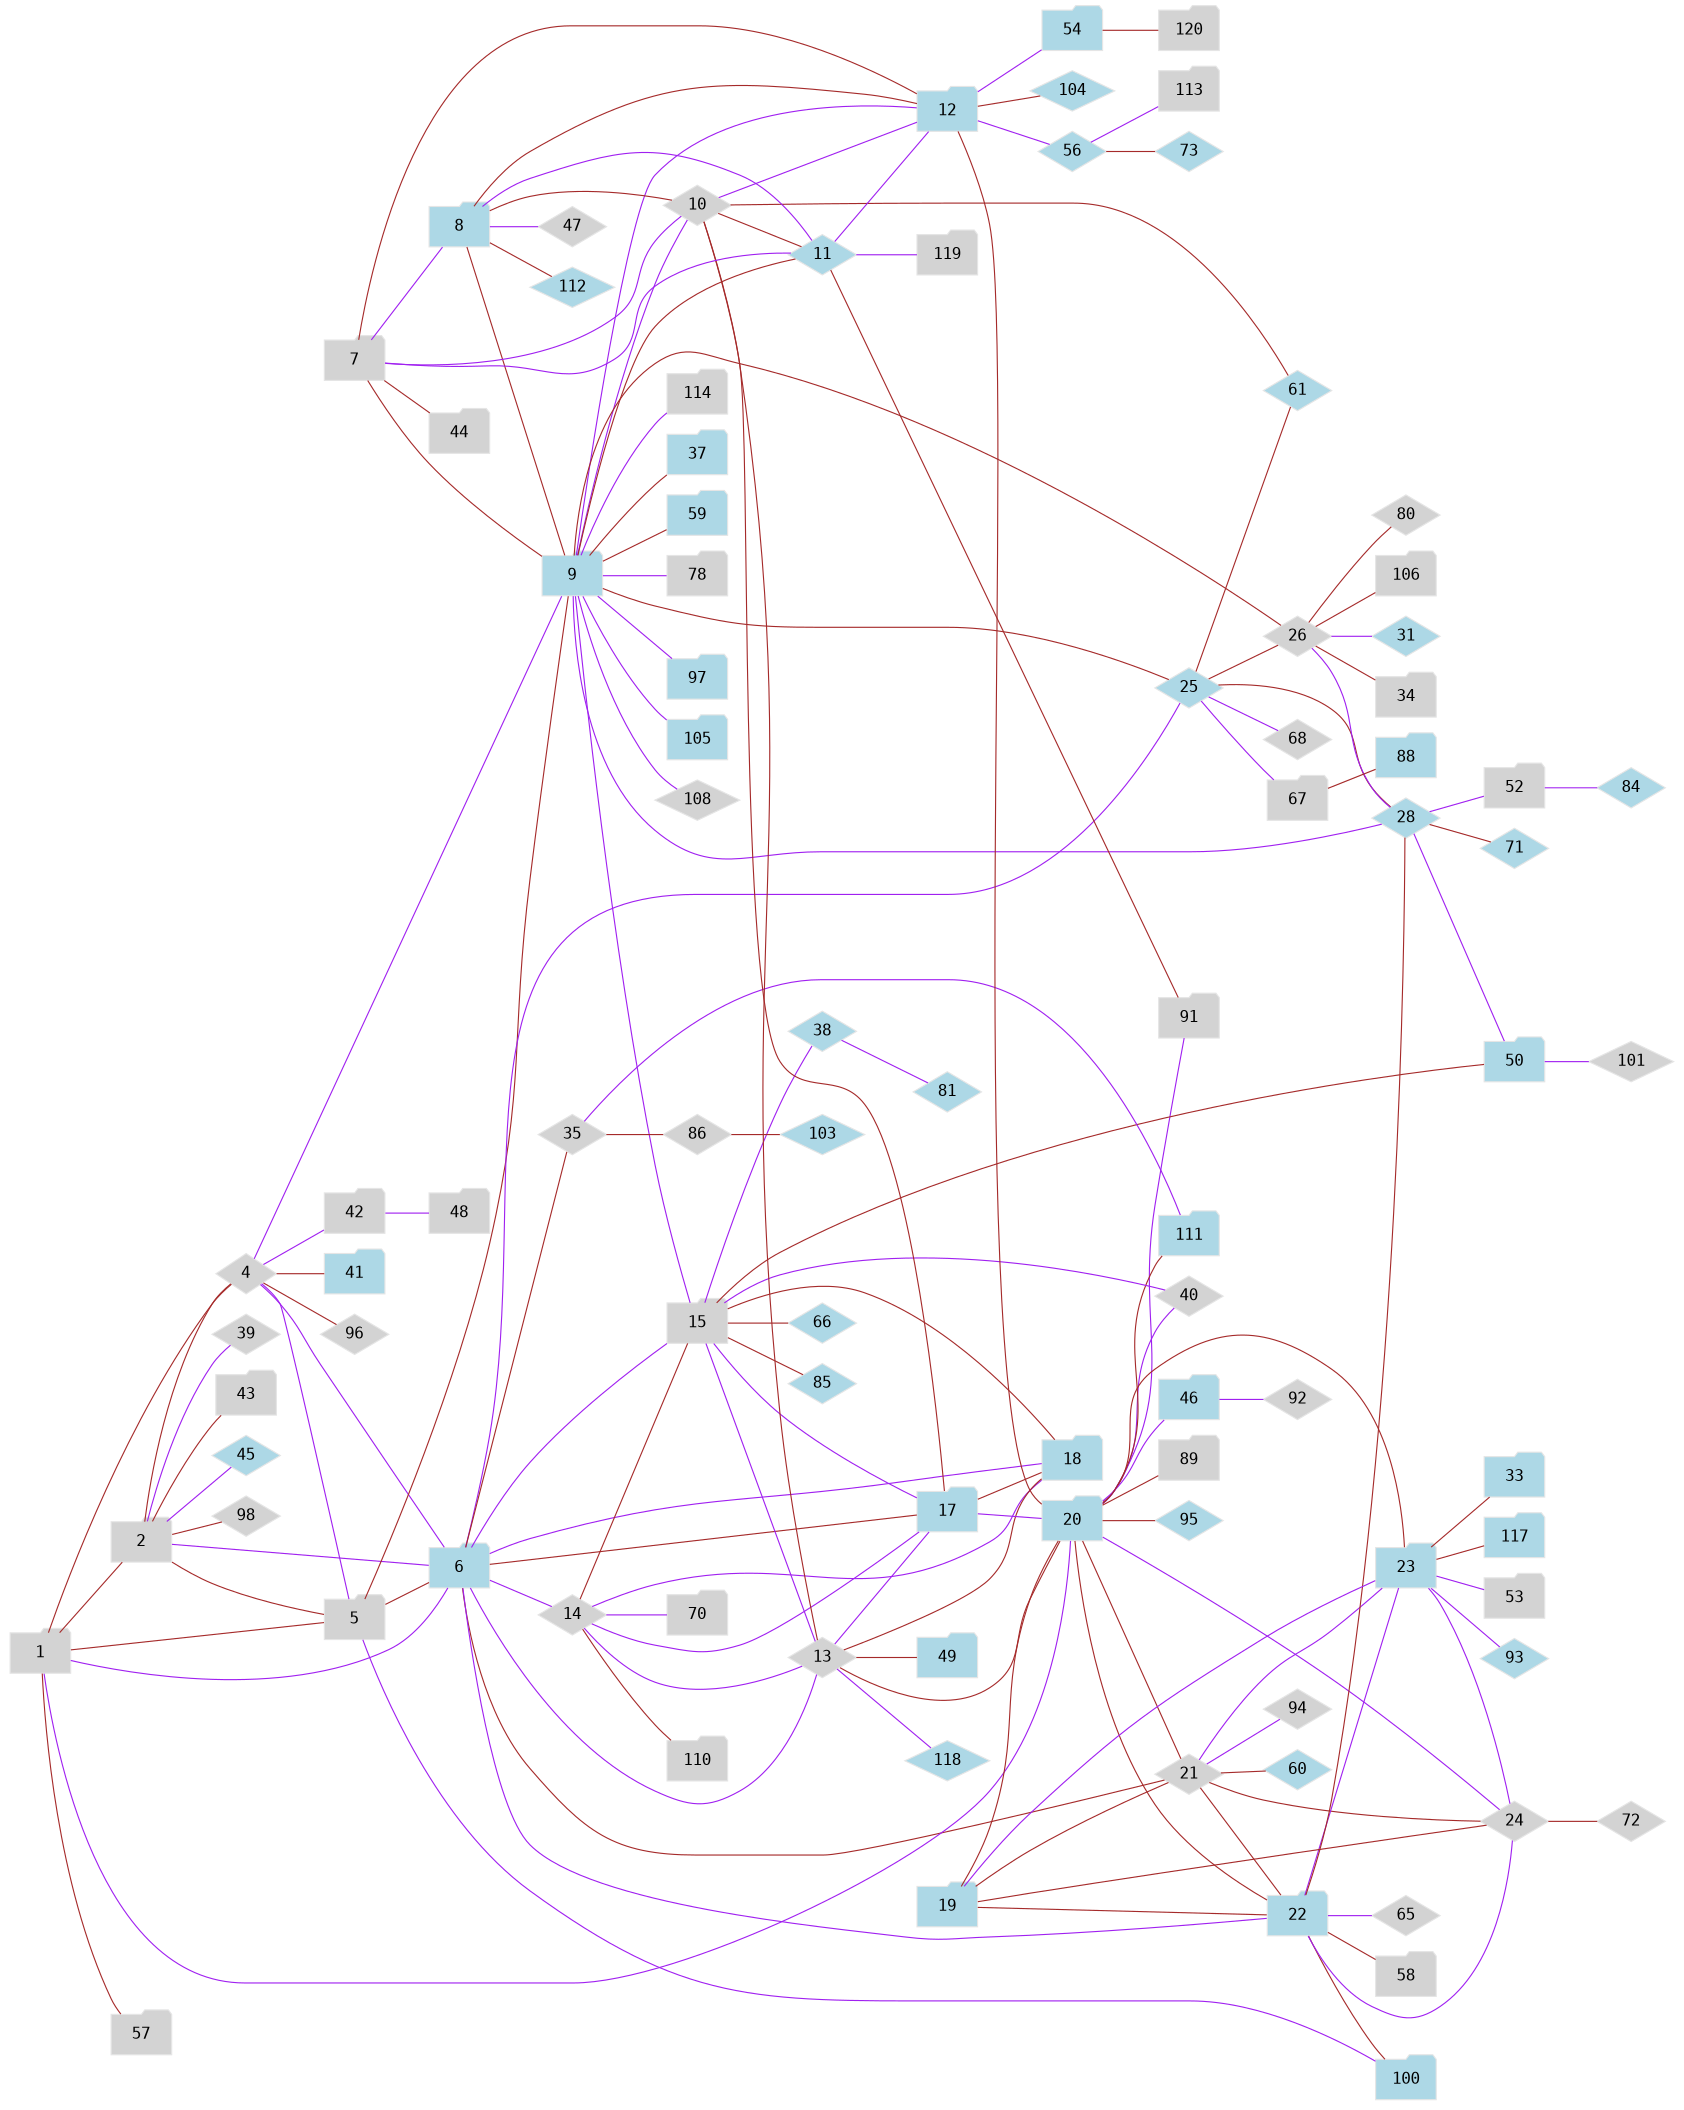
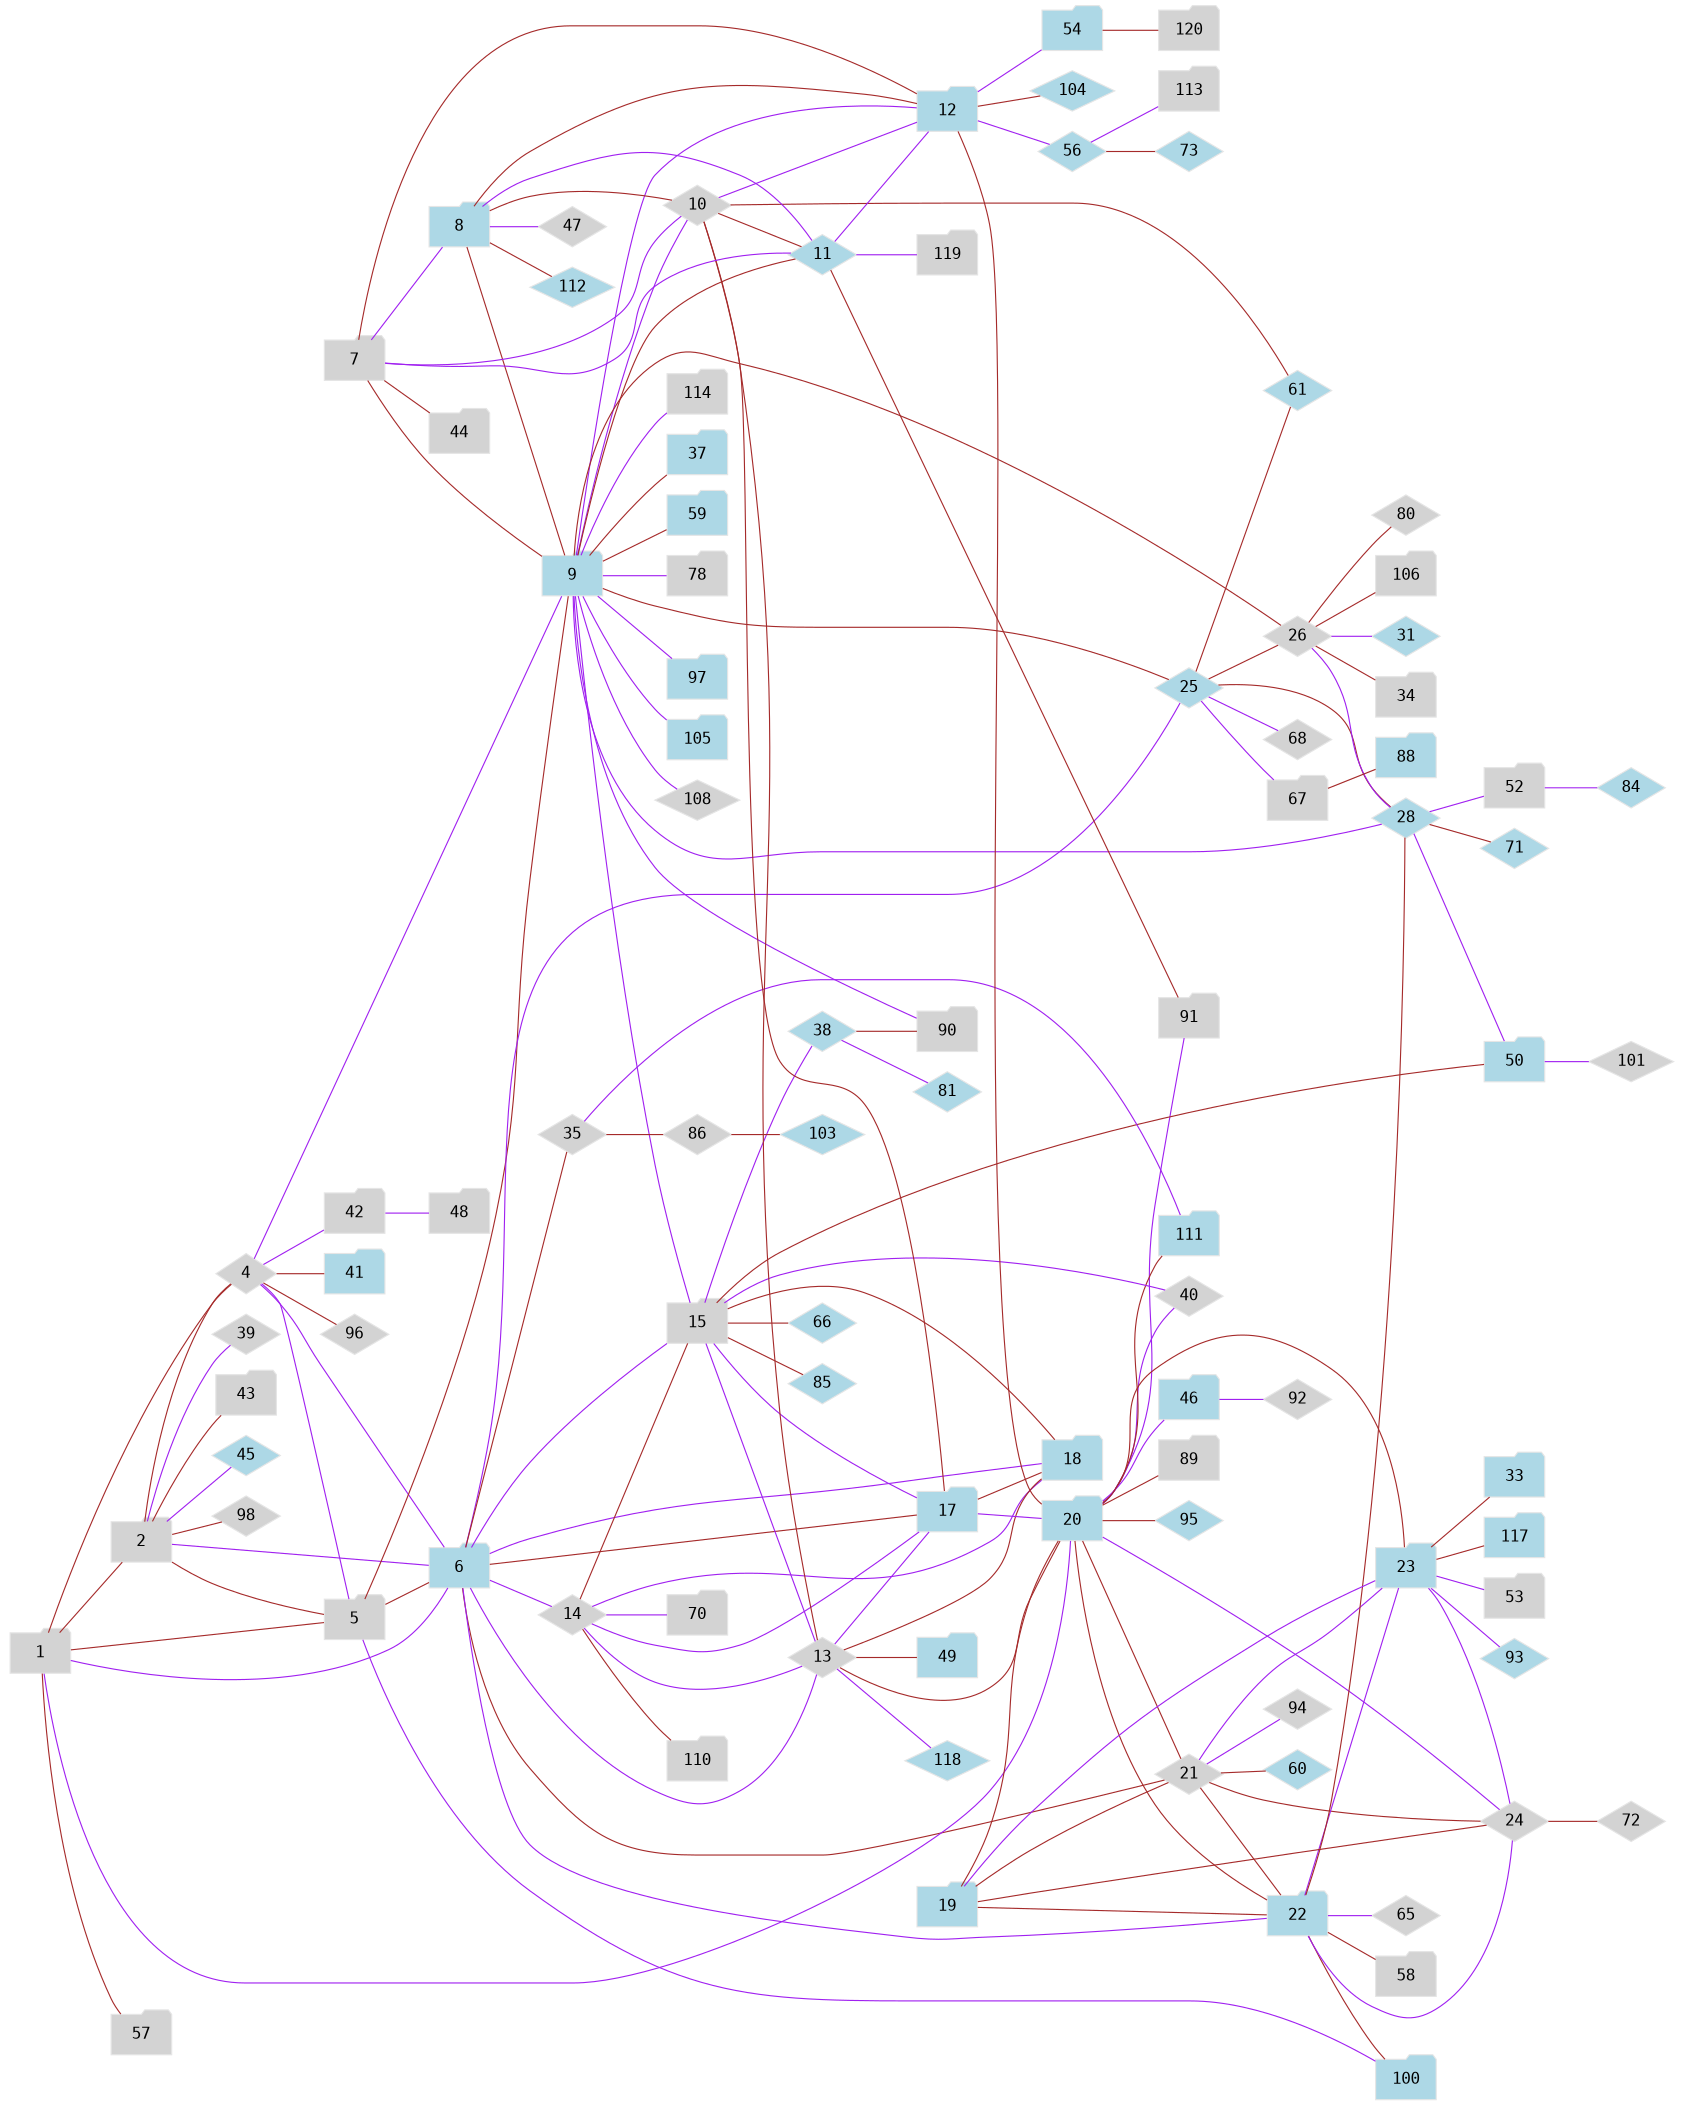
node "90": added
